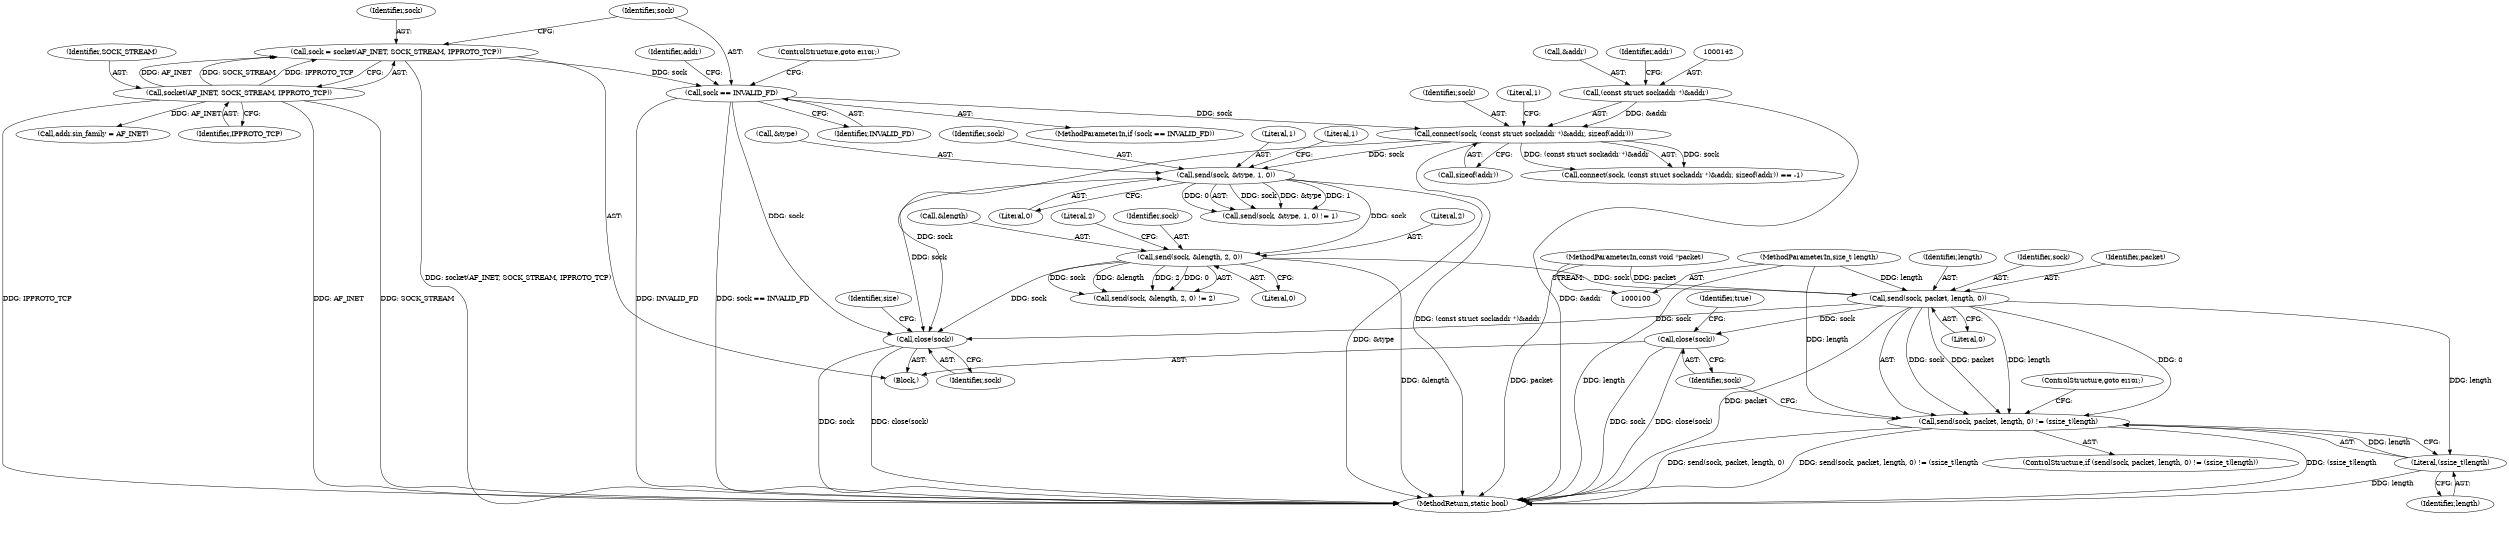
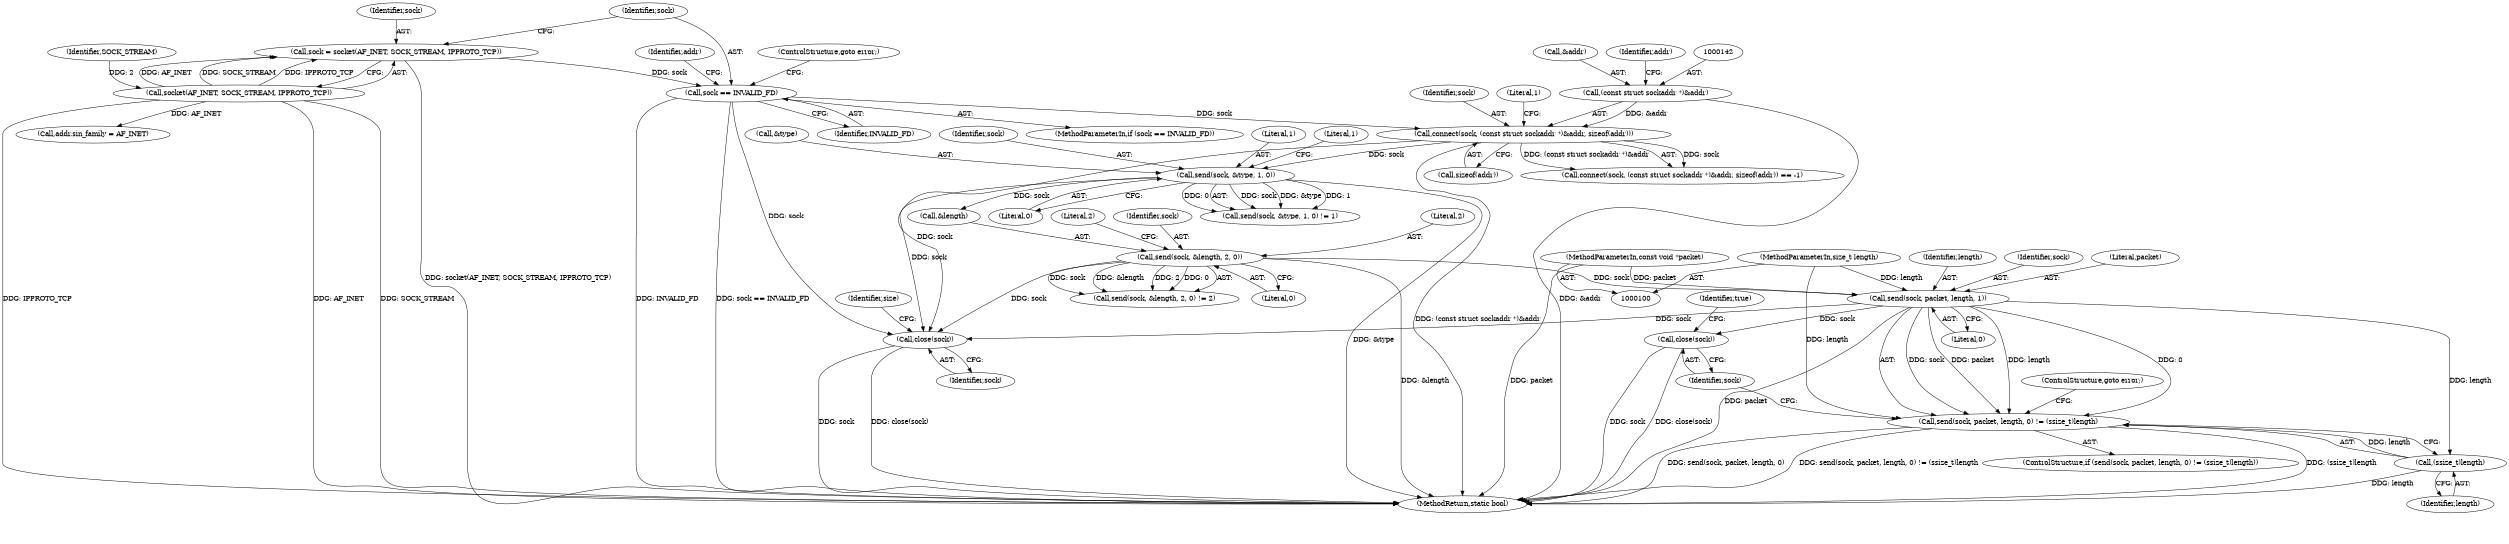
edge "(Identifier,SOCK_STREAM)" -> "(Call,socket(AF_INET, SOCK_STREAM, IPPROTO_TCP))": label "AST: " -> "DDG: 2"
node "(Identifier,IPPROTO_TCP)": removed
edge "(Call,send(sock, &type, 1, 0))" -> "(Call,send(sock, &length, 2, 0))": now "(Call,send(sock, &type, 1, 0))" -> "(Call,&length)"
node "(Identifier,packet)": label "(Identifier,packet)" -> "(Literal,packet)"
edge "(MethodParameterIn,const void *packet)" -> "1000100": label "STREAM: " -> "AST: "
node "(Call,send(sock, packet, length, 0))": label "(Call,send(sock, packet, length, 0))" -> "(Call,send(sock, packet, length, 1))"
edge "(MethodParameterIn,size_t length)" -> "(MethodReturn,static bool)": removed, label "DDG: length"
node "(Block,)": removed
node "(Literal,(ssize_t)length)": label "(Literal,(ssize_t)length)" -> "(Call,(ssize_t)length)"
